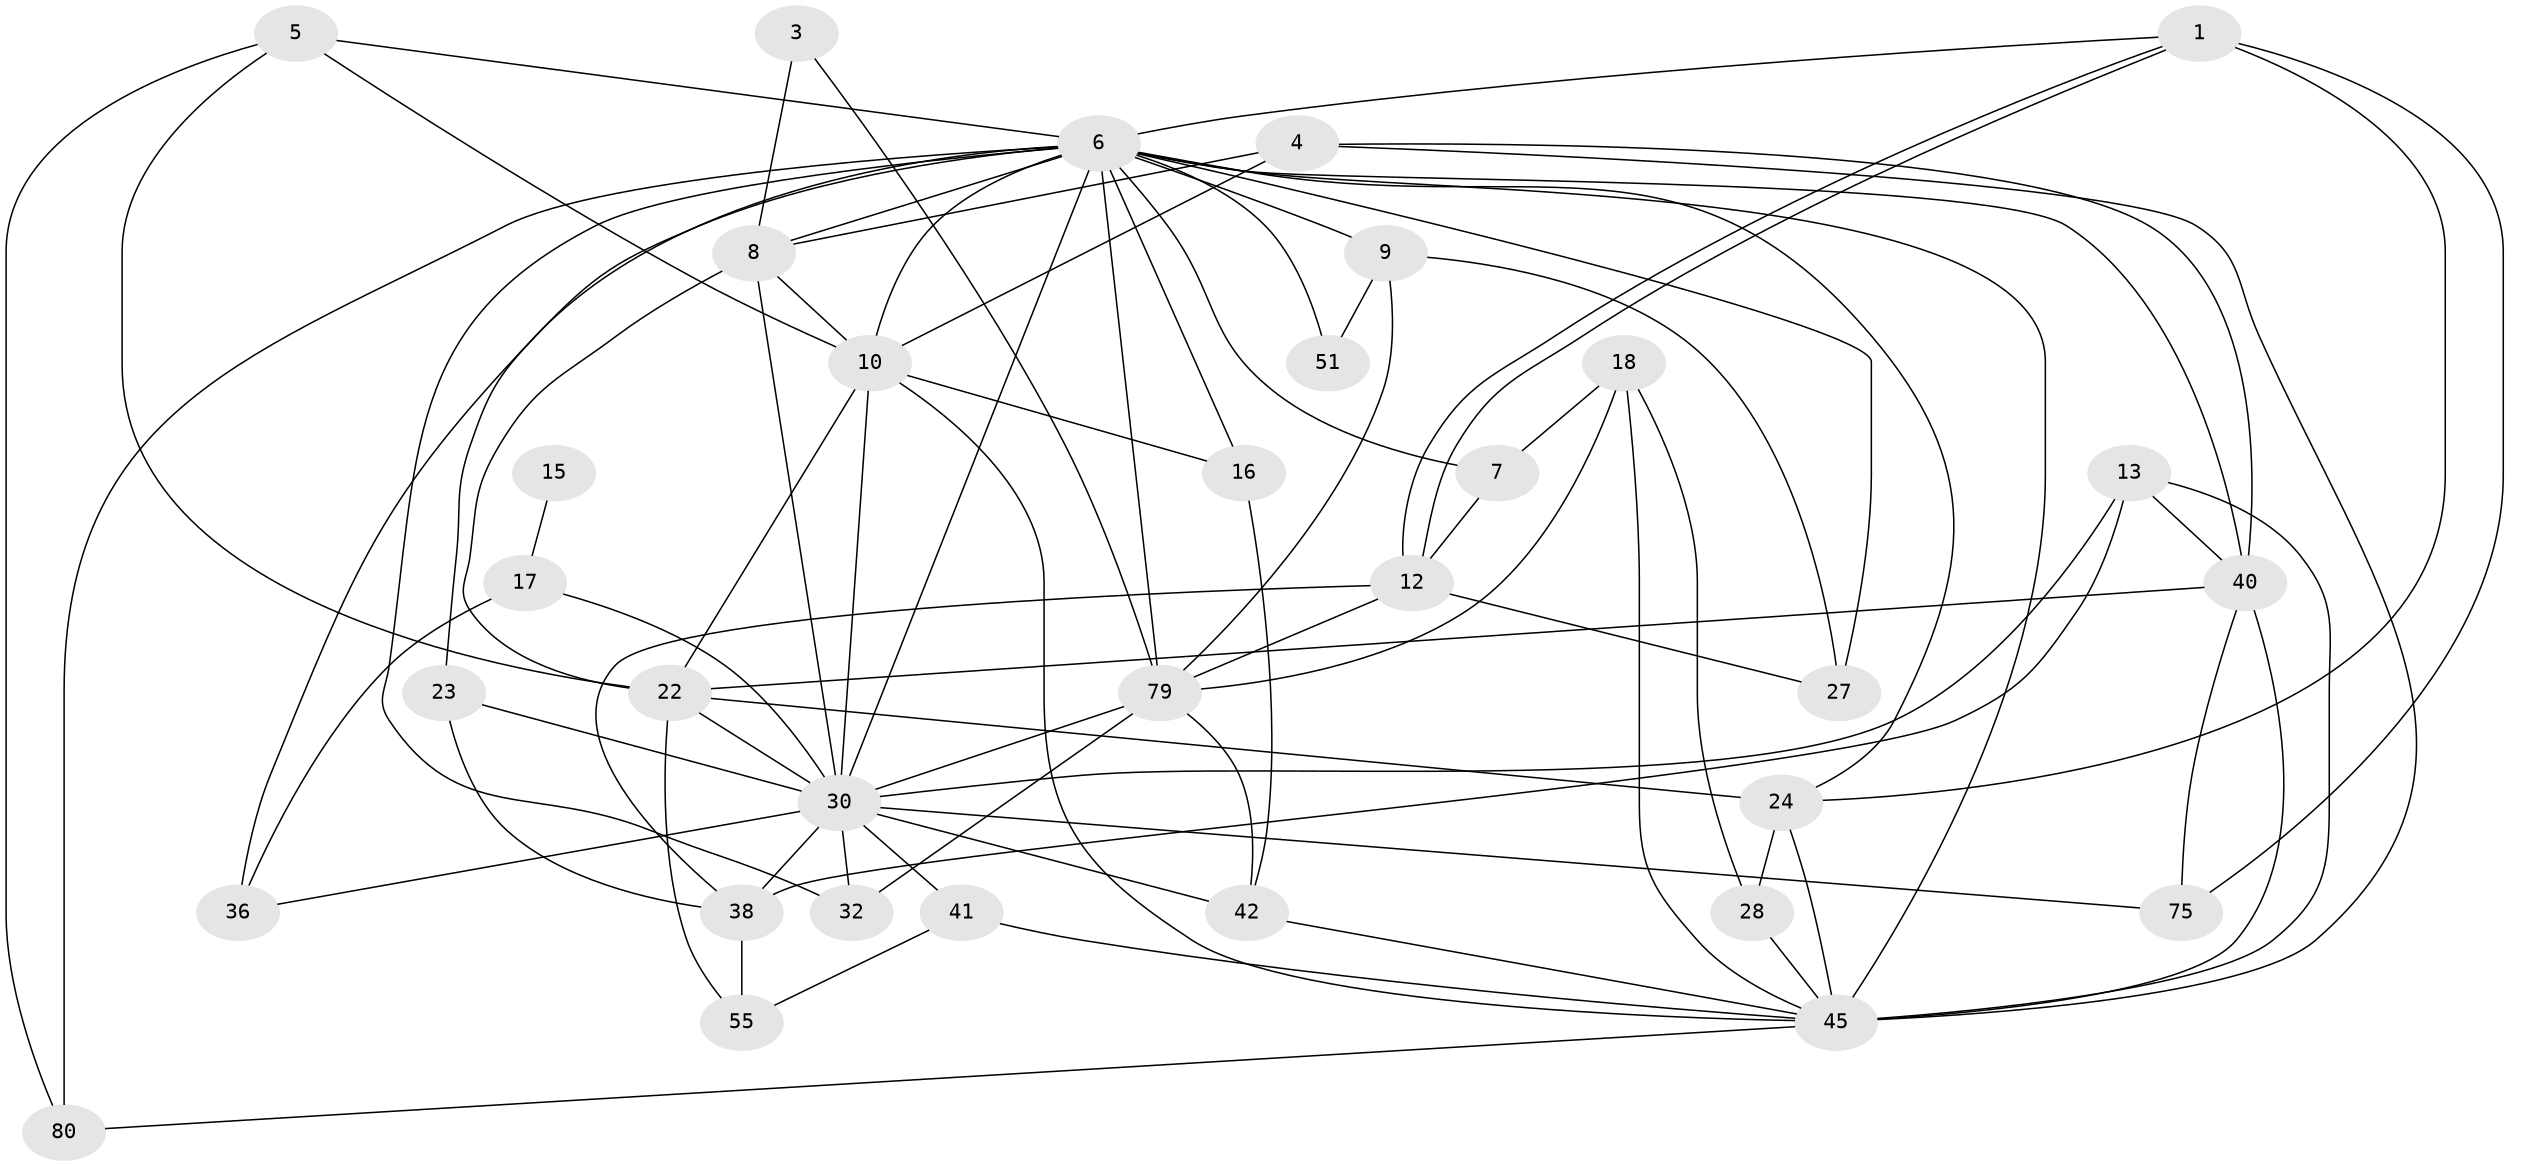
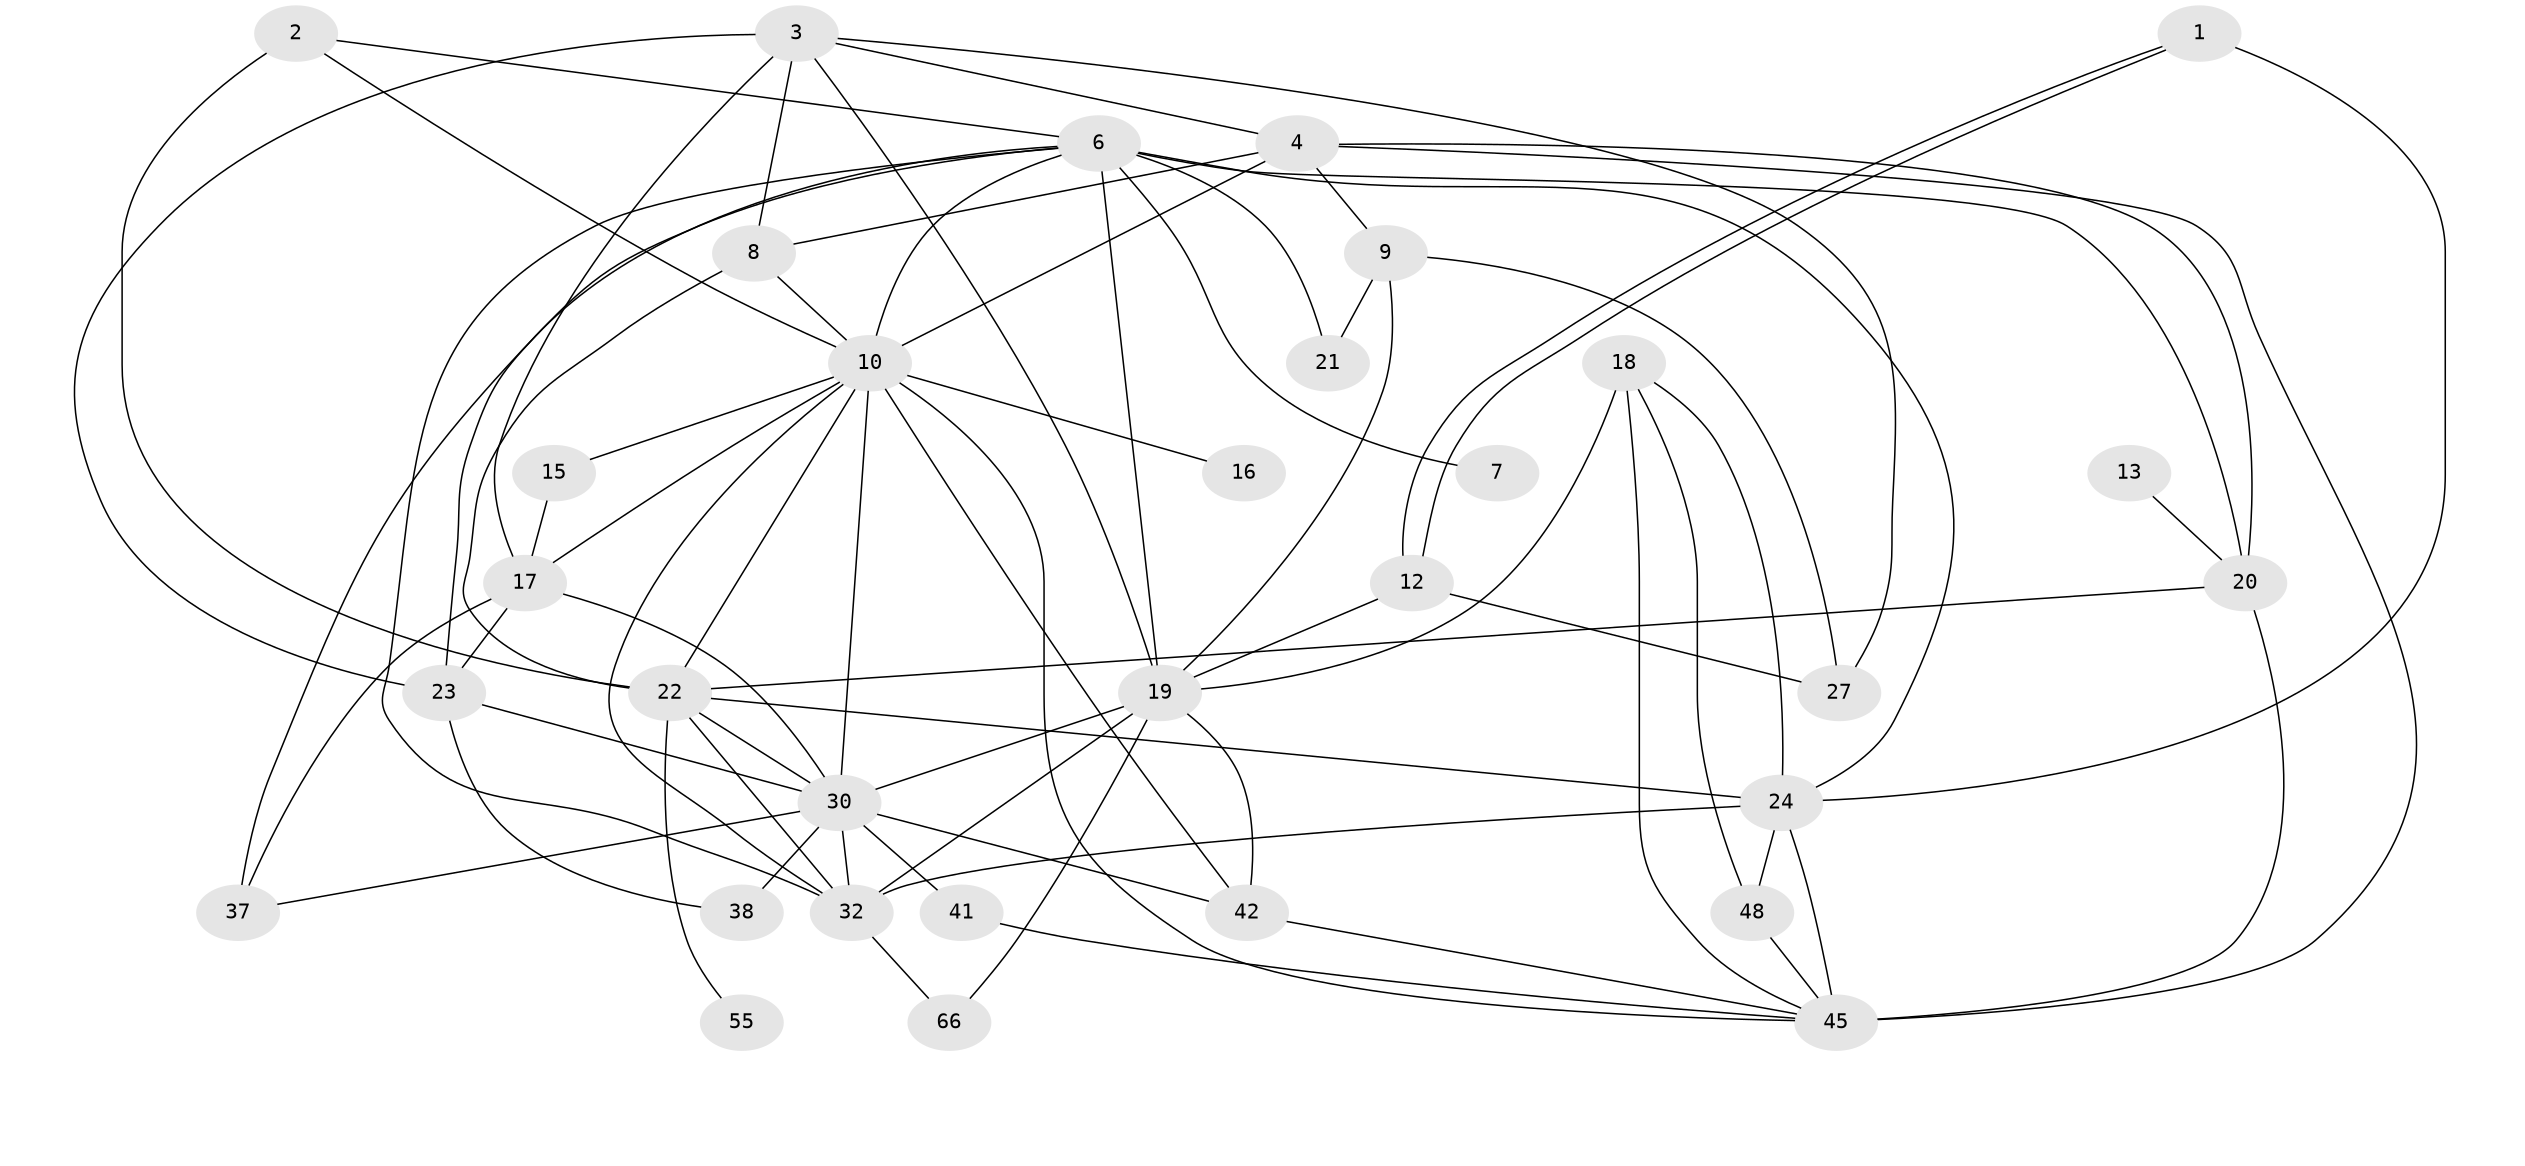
node "5": label "5" -> "2"
edge "1" -- "6": removed
edge "3" -- "4": added
edge "6" -- "8": removed
edge "6" -- "9": now "4" -- "9"
edge "3" -- "23": added
edge "6" -- "45": removed
edge "3" -- "17": added
edge "6" -- "27": now "3" -- "27"
edge "6" -- "16": removed
node "51": label "51" -> "21"
edge "10" -- "15": added
edge "18" -- "7": now "18" -- "24"
edge "10" -- "17": added
edge "6" -- "30": removed
edge "8" -- "30": removed
edge "7" -- "12": removed
node "40": label "40" -> "20"
edge "12" -- "38": removed
edge "17" -- "23": added
edge "10" -- "32": added
node "79": label "79" -> "19"
edge "16" -- "42": now "10" -- "42"
edge "13" -- "30": removed
edge "13" -- "38": removed
edge "22" -- "32": added
edge "24" -- "32": added
edge "13" -- "45": removed
node "36": label "36" -> "37"
node "28": label "28" -> "48"
node "75": removed
edge "38" -- "55": removed
edge "41" -- "55": removed
node "66": added
node "80": removed
